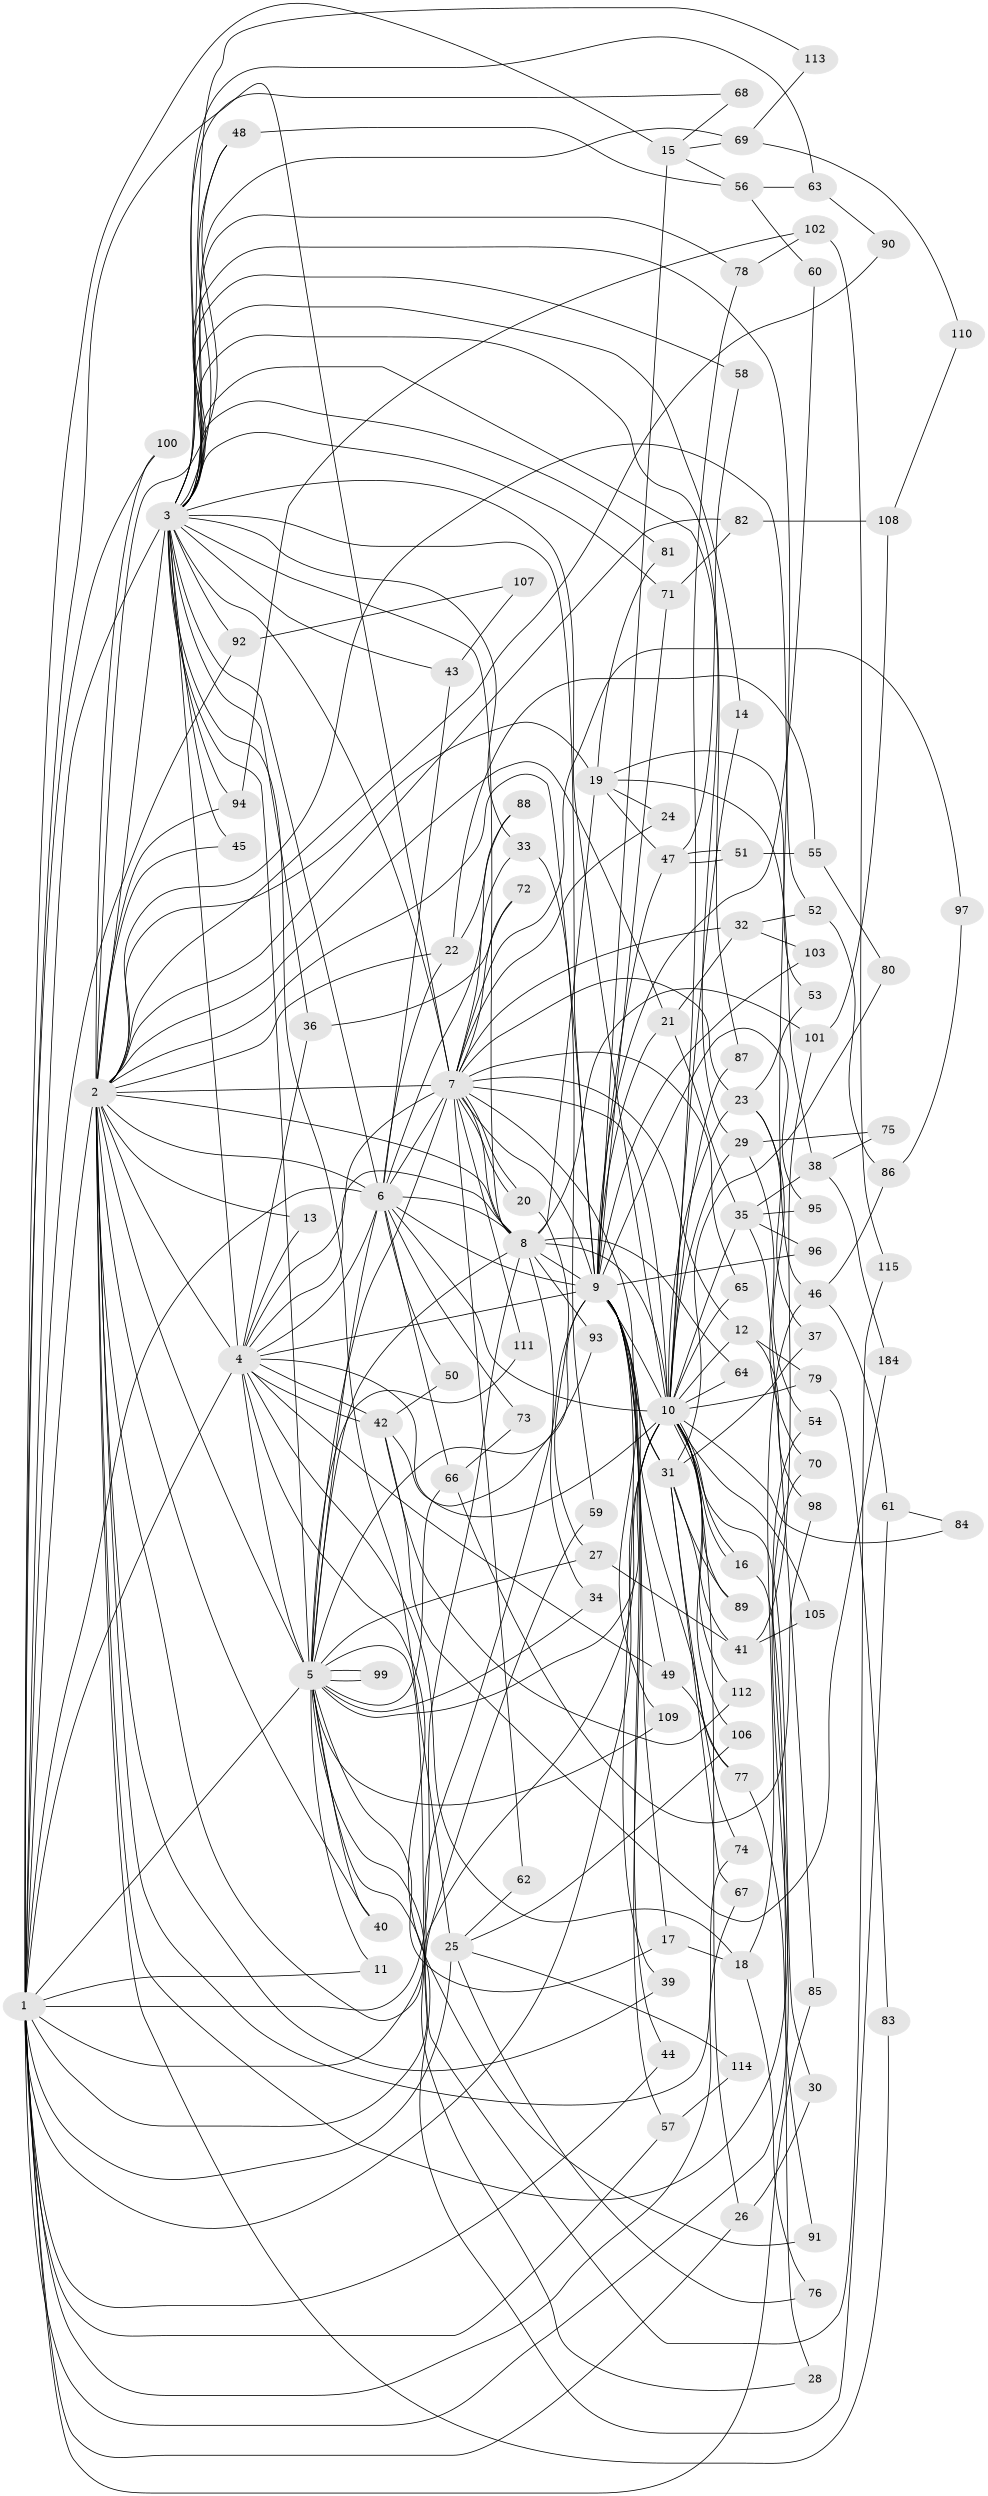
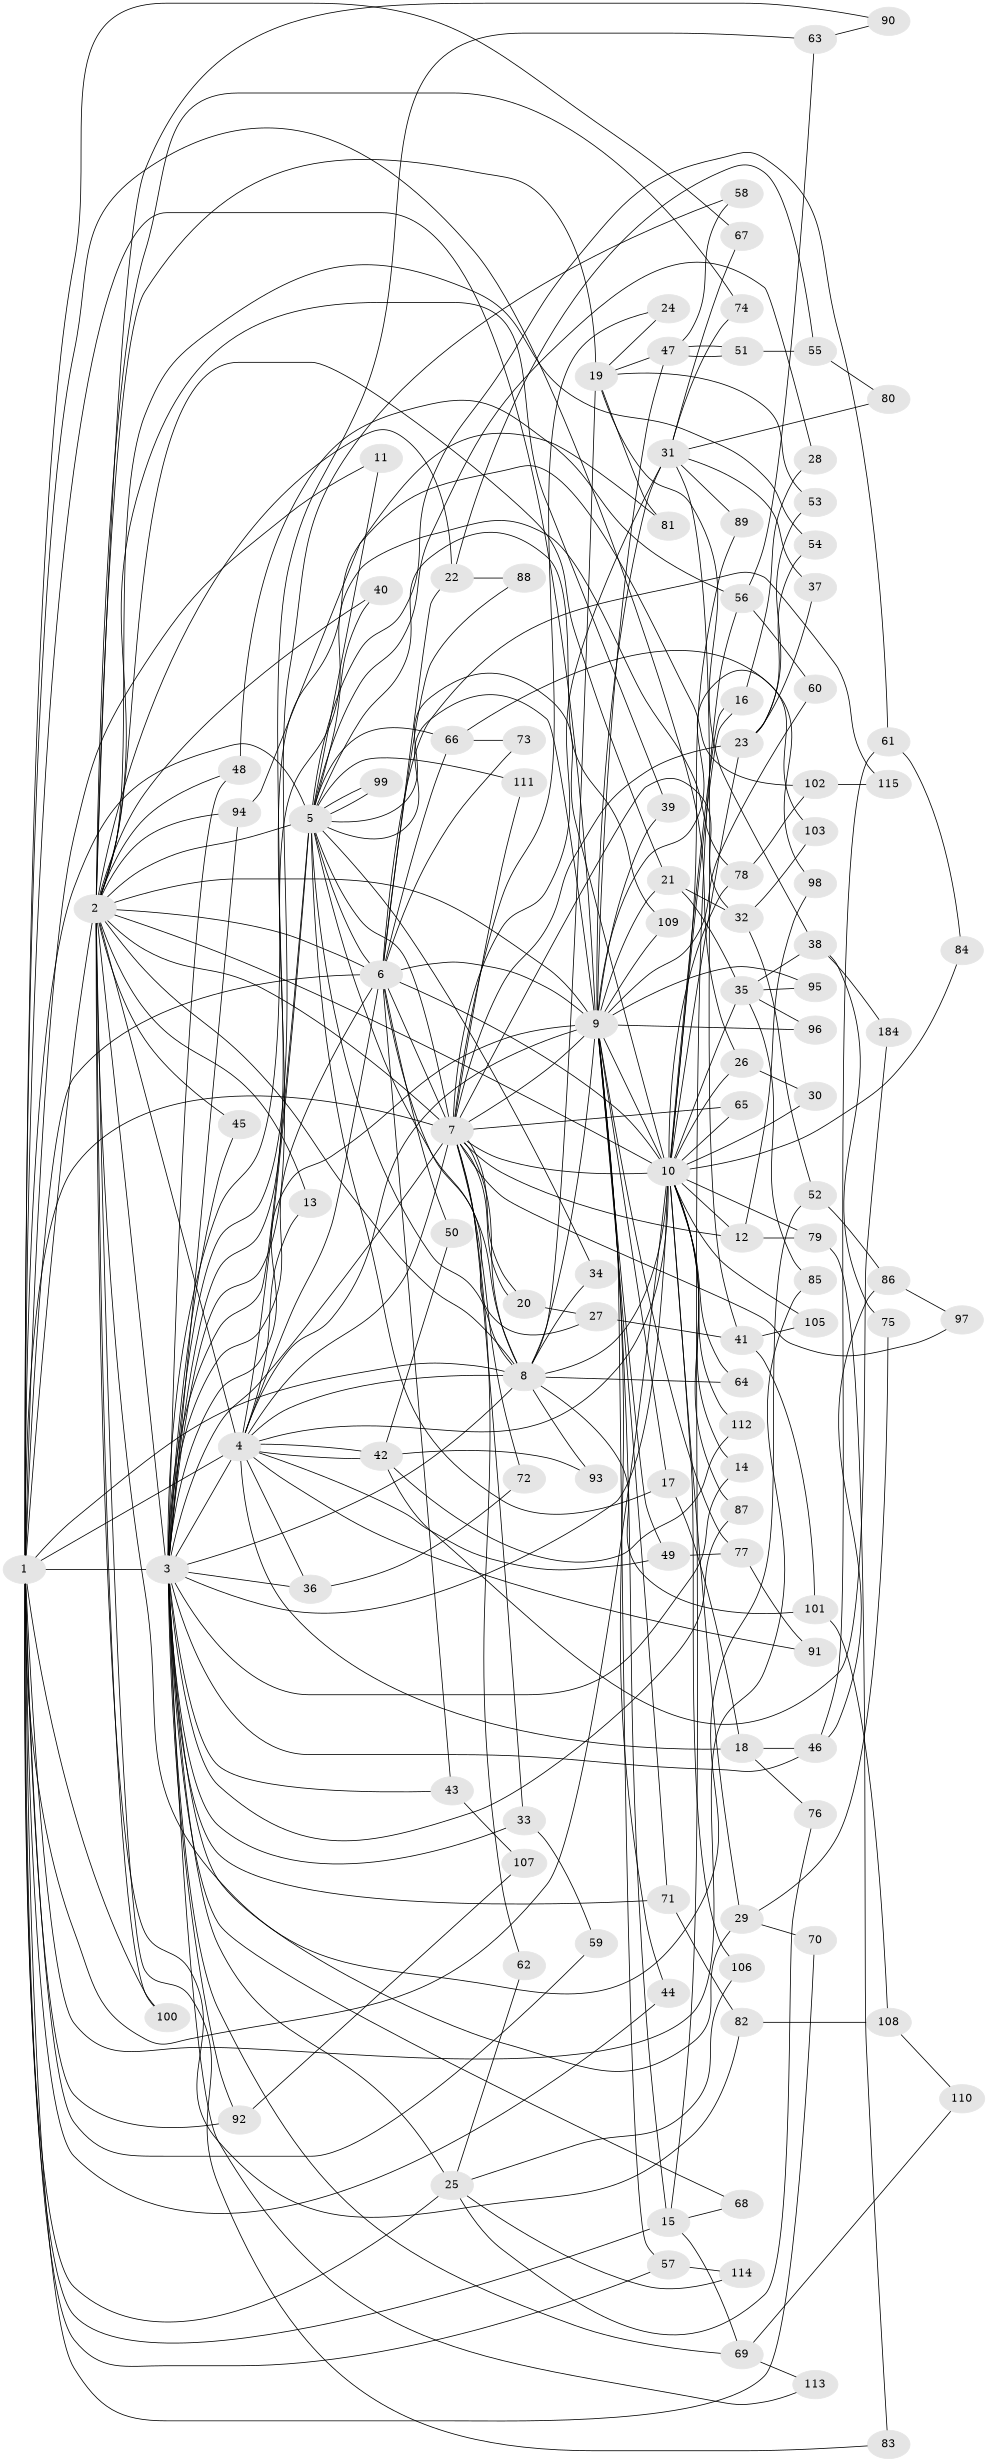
edge "115" -- "5": now "115" -- "6"
